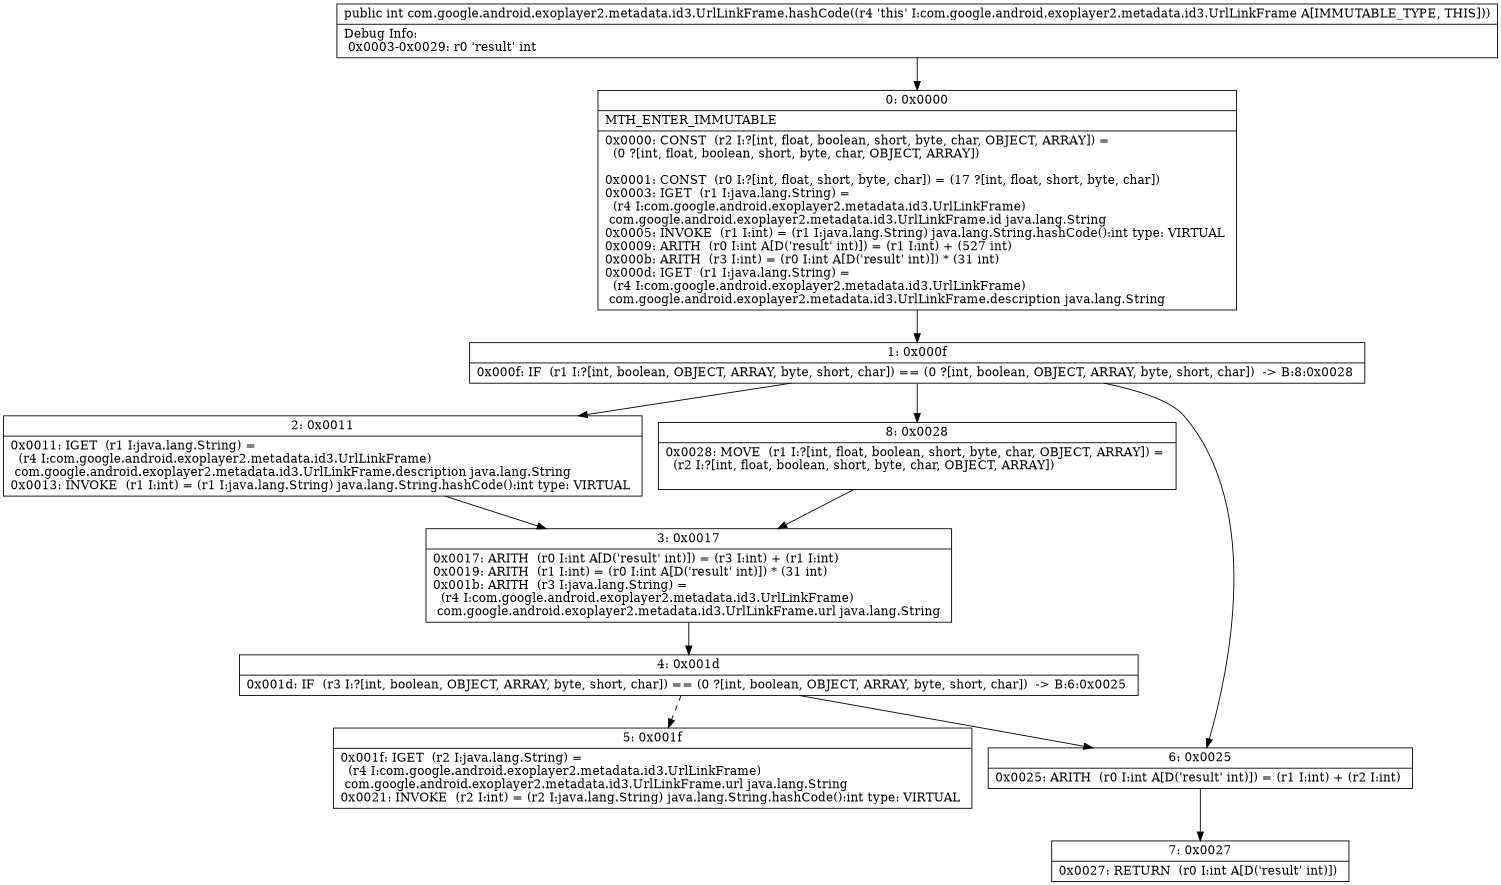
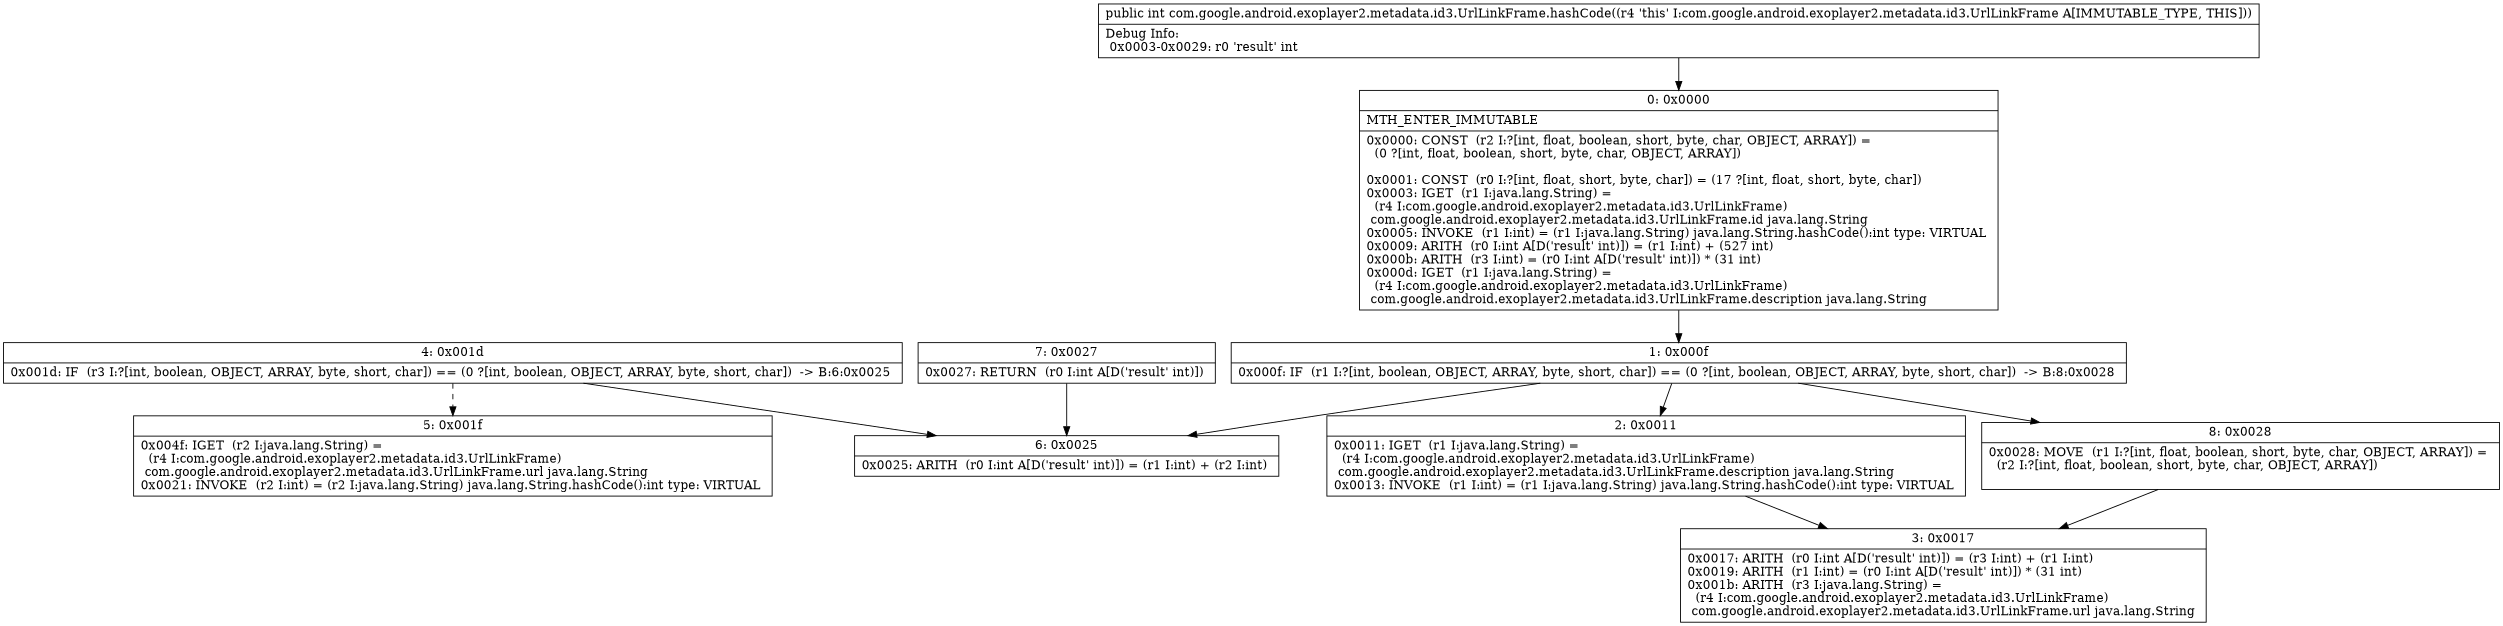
edge "3: 0x0017" -> "4: 0x001d": removed
node "5: 0x001f": text "0x001f: IGET  (r2 I:java.lang.String) =" -> "0x004f: IGET  (r2 I:java.lang.String) ="
edge "6: 0x0025" -> "7: 0x0027": reversed
